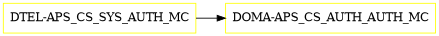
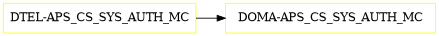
node "DOMA-APS_CS_AUTH_AUTH_MC": label "DOMA-APS_CS_AUTH_AUTH_MC" -> "DOMA-APS_CS_SYS_AUTH_MC"
